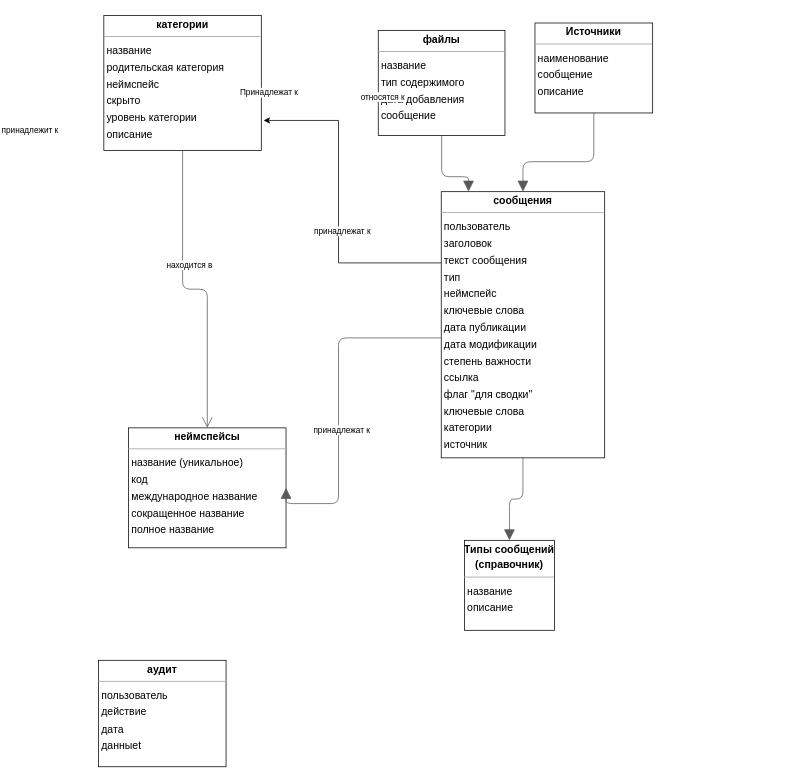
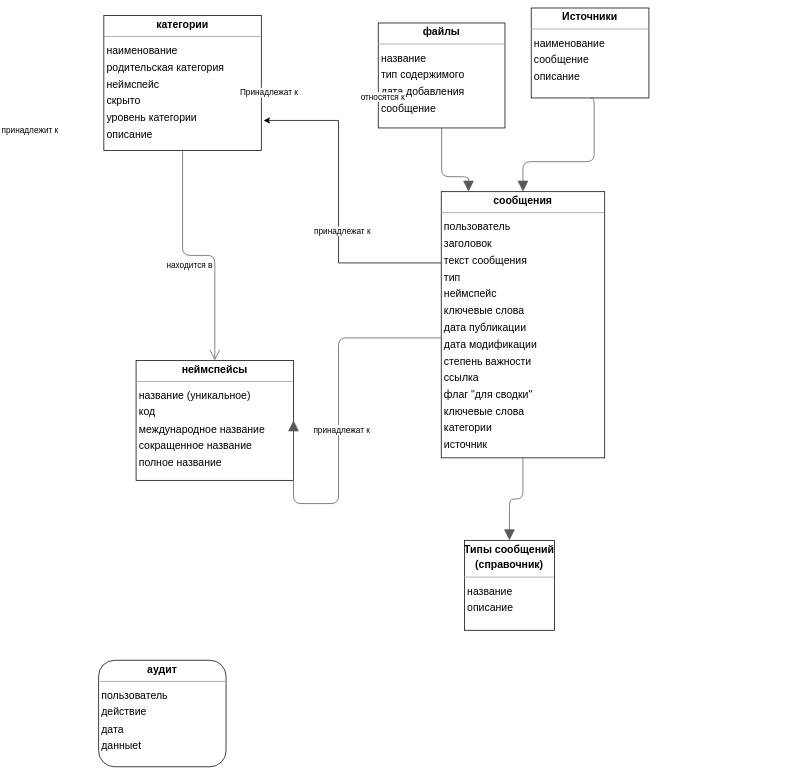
node "категории название родительская категория неймспейс скрыто уровень категории описание": label "категории название родительская категория неймспейс скрыто уровень категории описание" -> "категории наименование родительская категория неймспейс скрыто уровень категории описание"
node "Источники наименование сообщение описание": moved (594, 68) -> (590, 53)
node "файлы название тип содержимого дата добавления сообщение": moved (442, 83) -> (442, 75)
node "неймспейсы название (уникальное) код международное название сокращенное название полное название": moved (207, 488) -> (215, 420)
node "аудит пользователь действие дата данныеt": shape rectangle -> rounded rectangle
